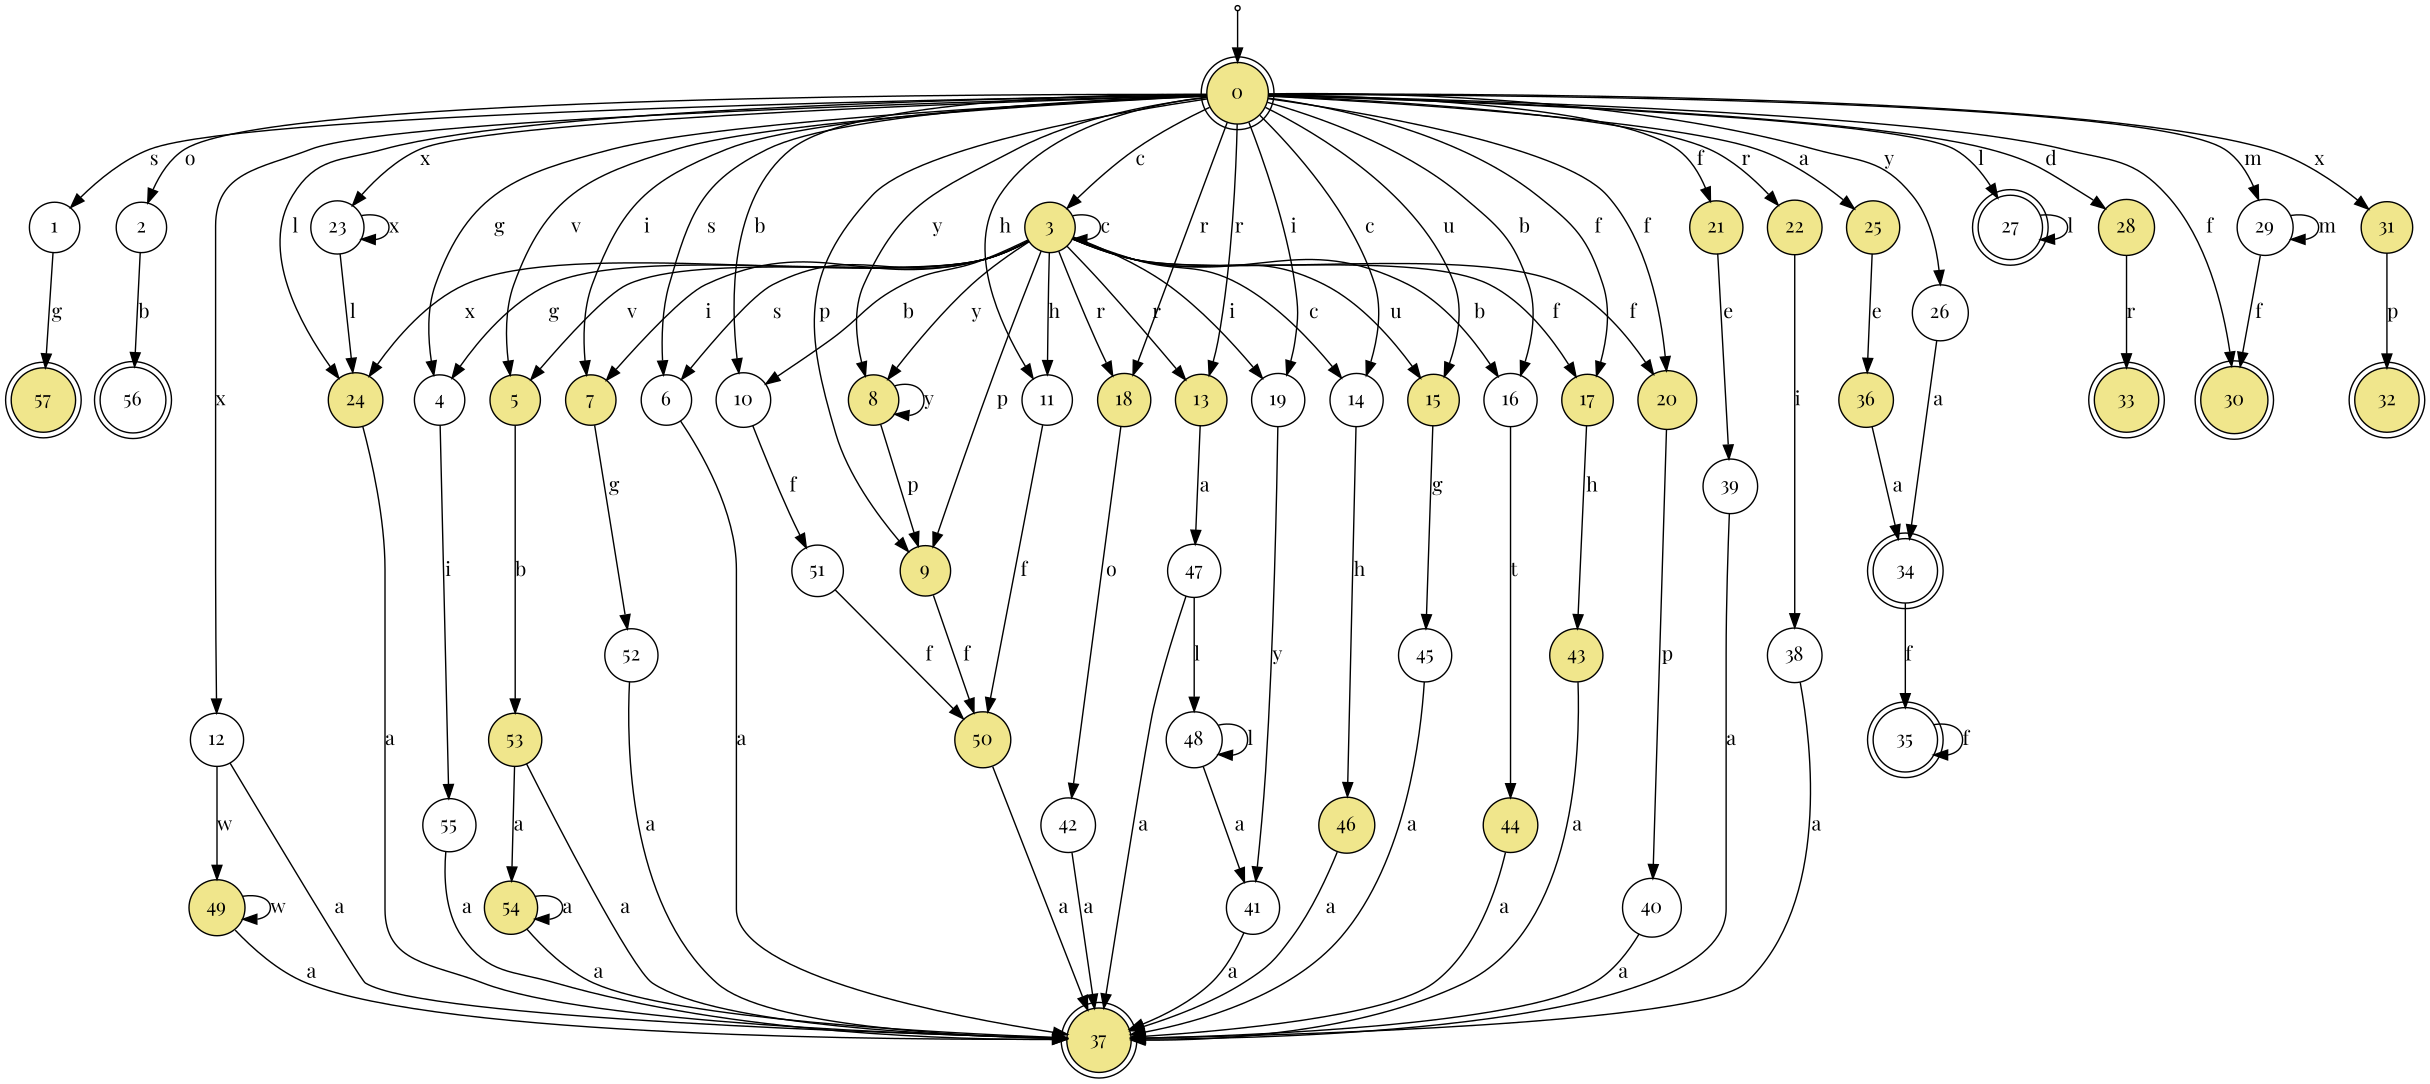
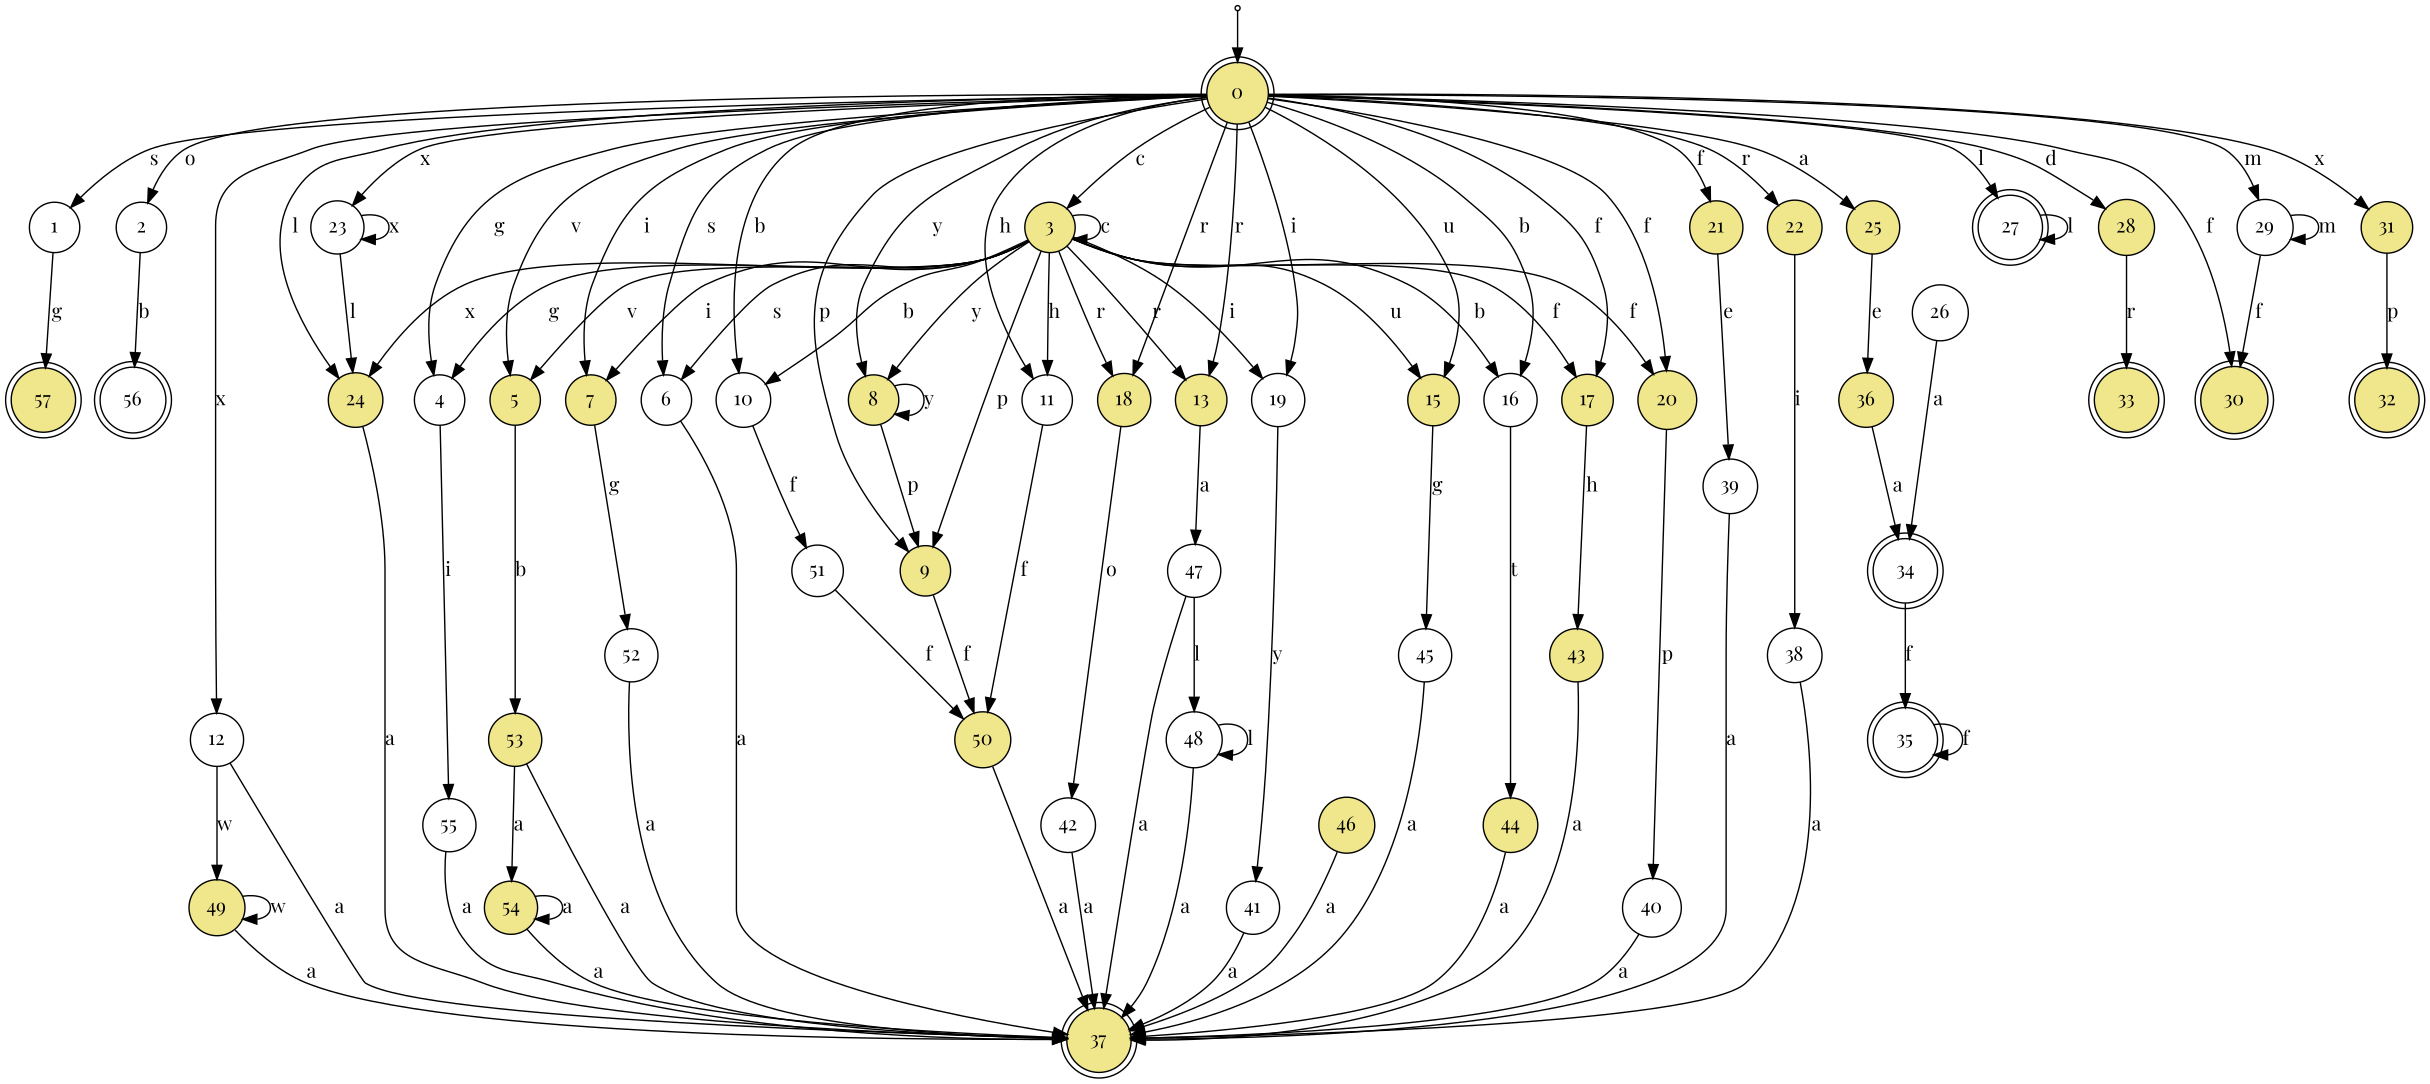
edge "0" -> "26": removed, label "y"
node "14": removed
edge "48" -> "41": now "48" -> "37"
